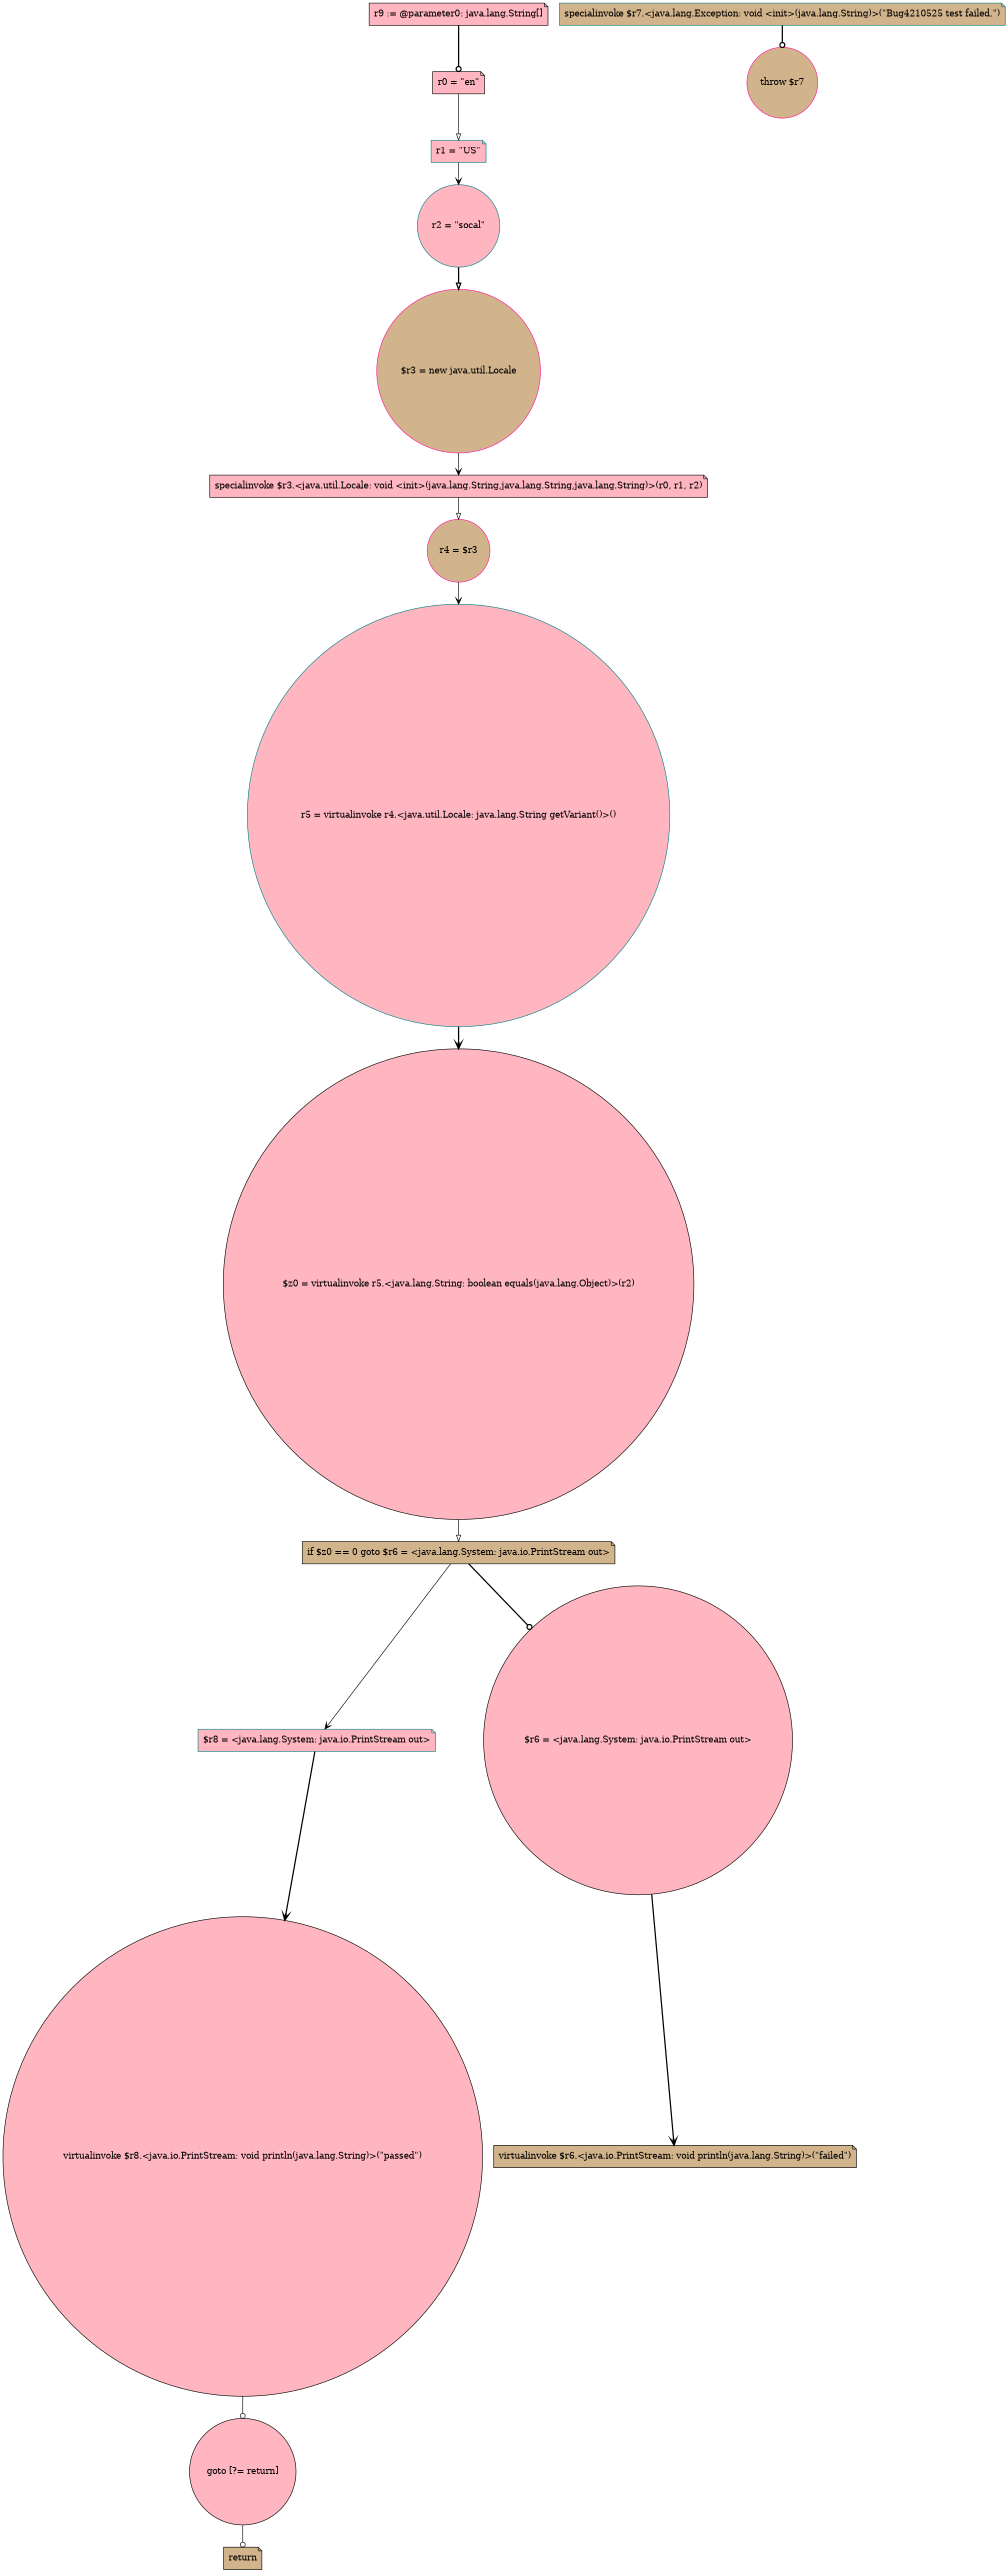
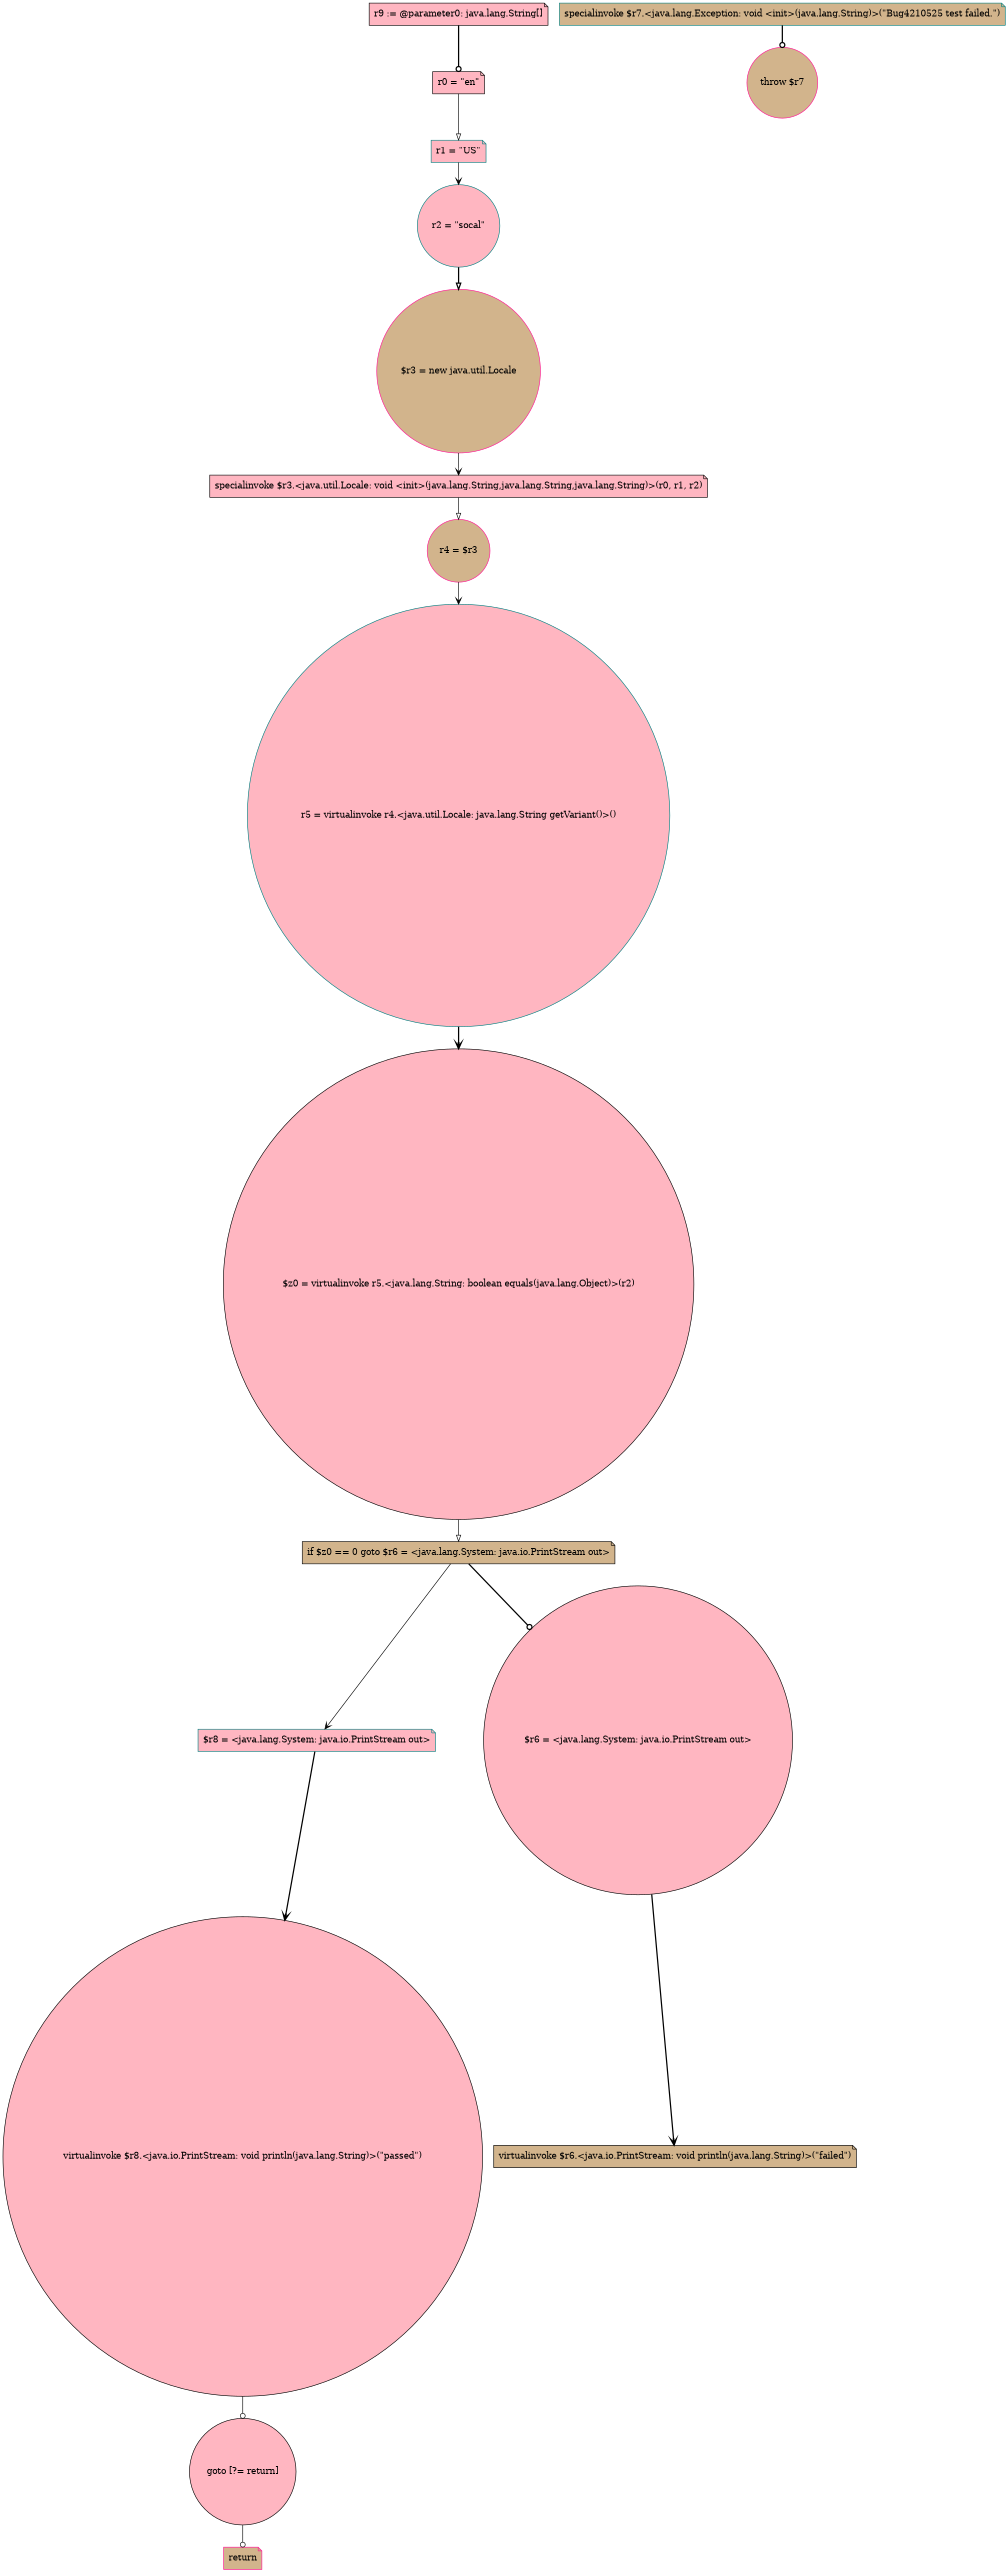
node "return": color black -> deeppink
